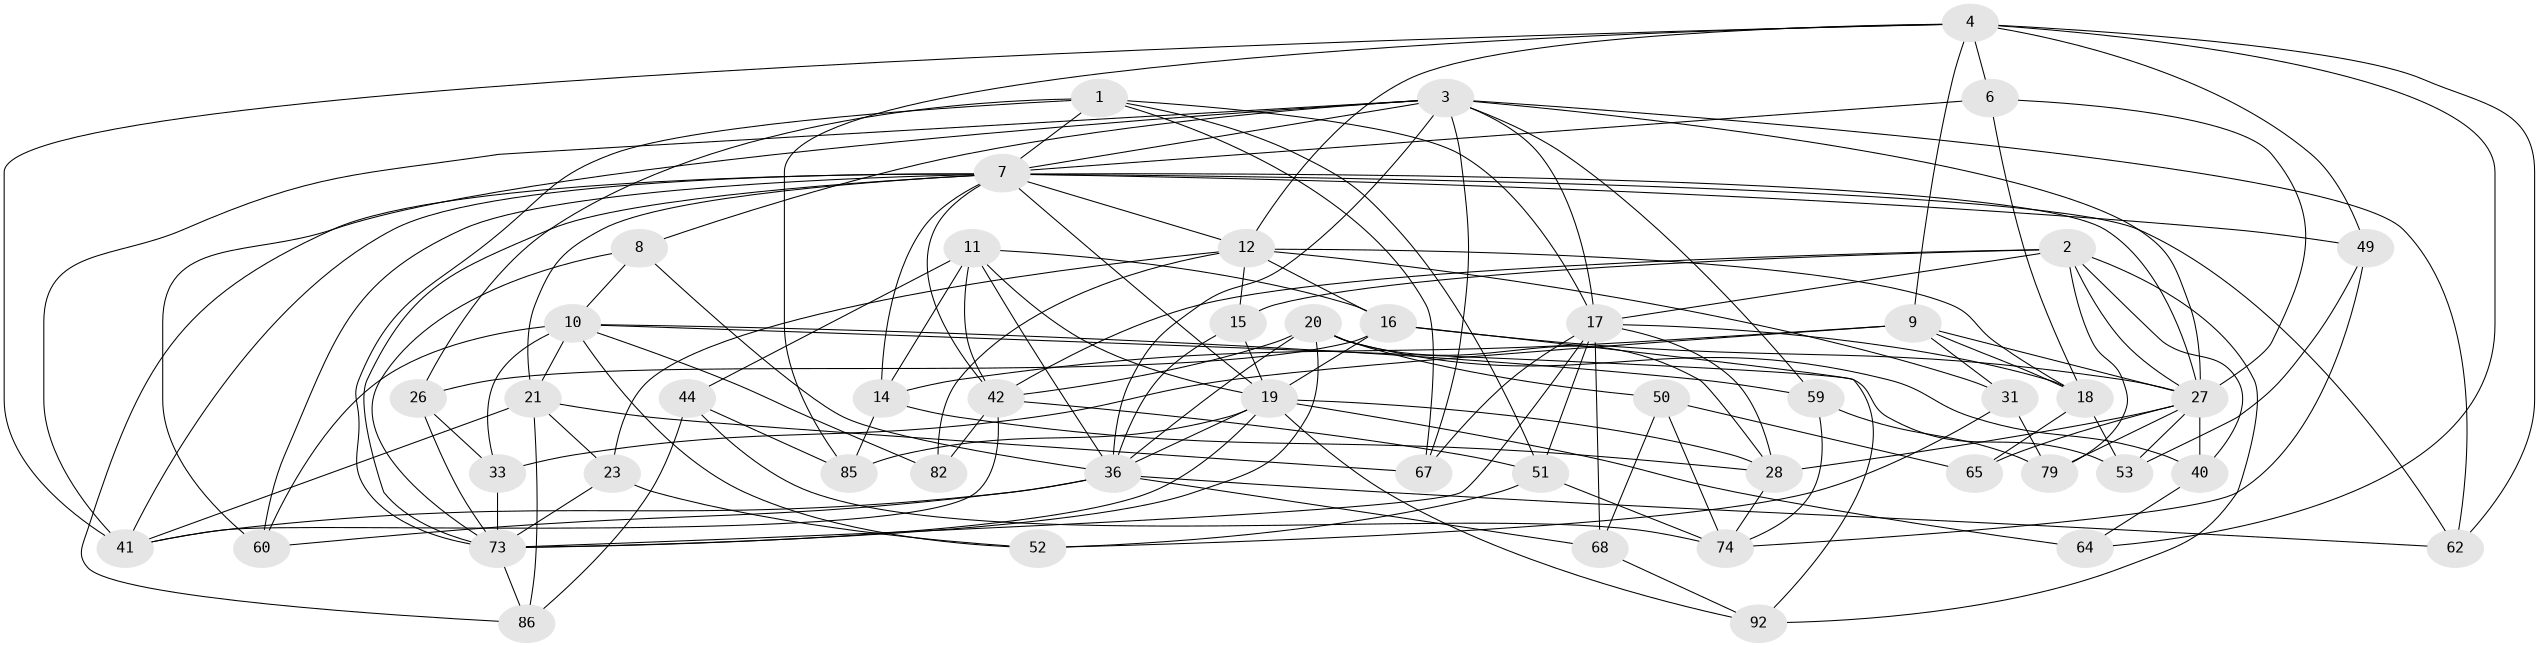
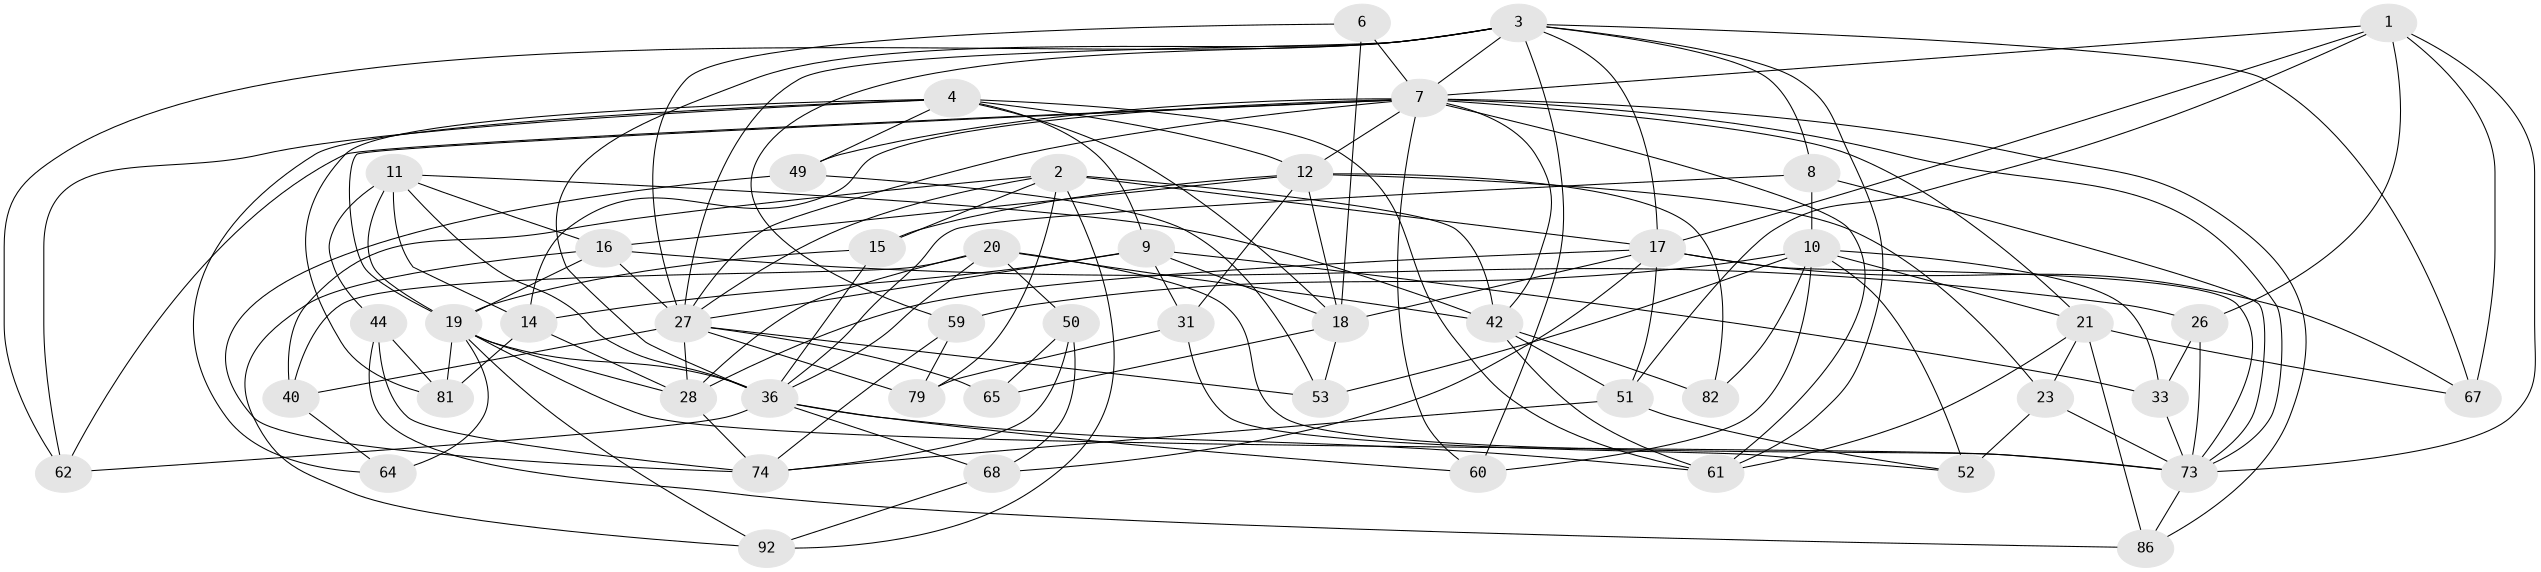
edge "4" -- "6": now "4" -- "18"
node "85": label "85" -> "81"
node "41": label "41" -> "61"
